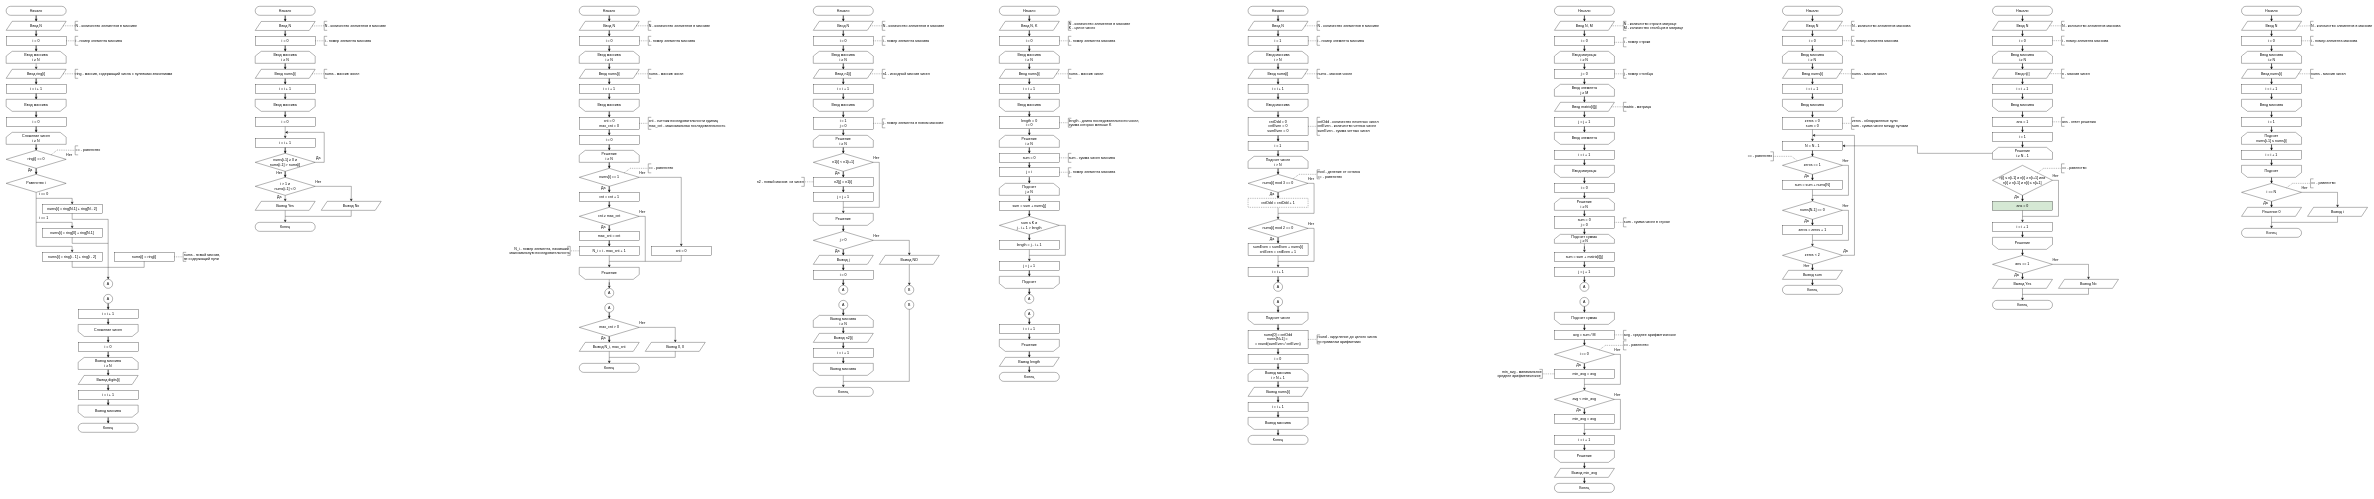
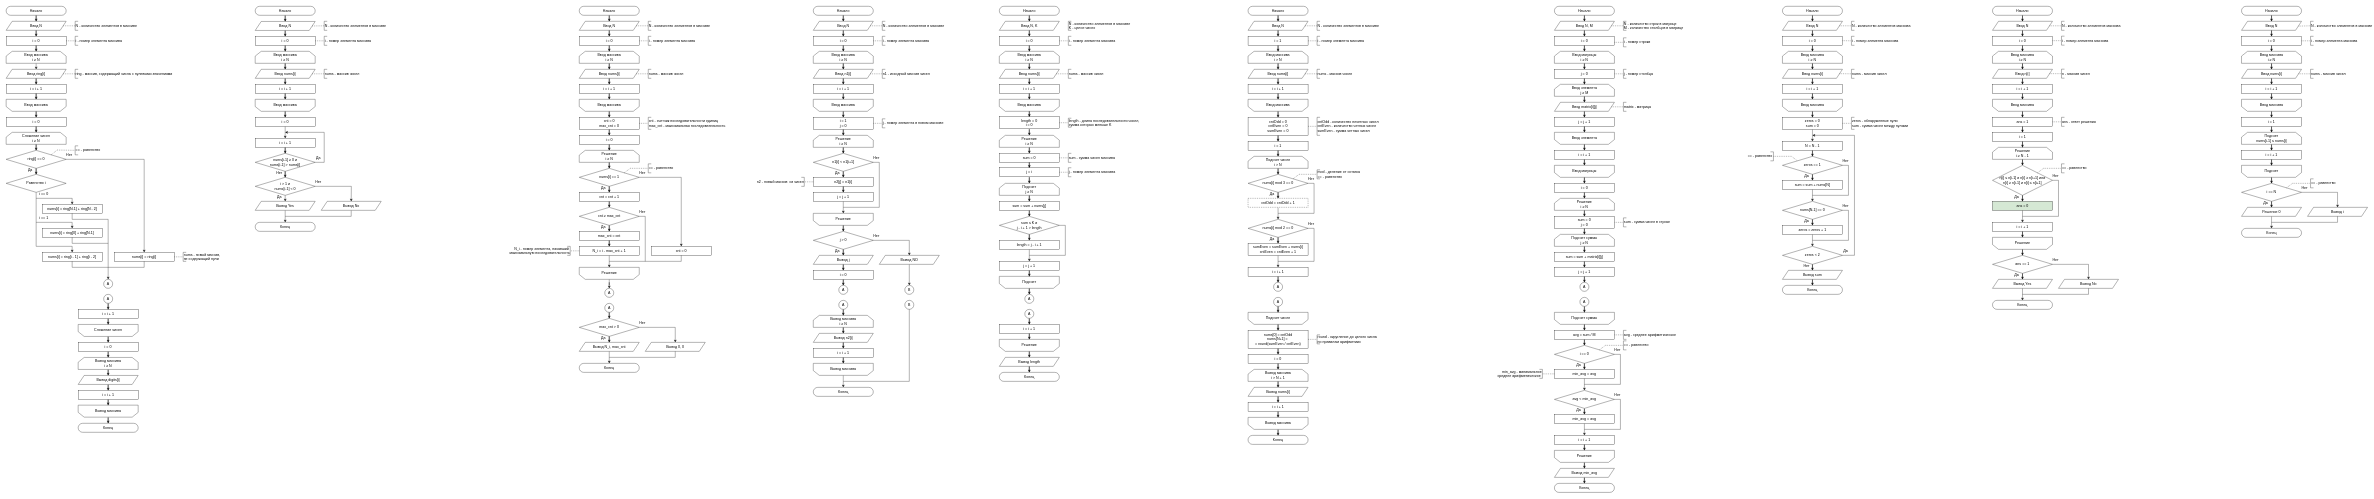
edge "Решение i ≥ N - 1" -> "N = N - 1": now "Решение i ≥ N - 1" -> "n[i] ≤ n[i-1] и n[i] ≥ n[i+1] или n[i] ≥ n[i-1] и n[i] ≤ n[i+1]"
node "Подсчет суммы j ≥ N": size 60x9 -> 60x12
edge "ring[i] == 0" -> "nums[i] = ring[i]": added
